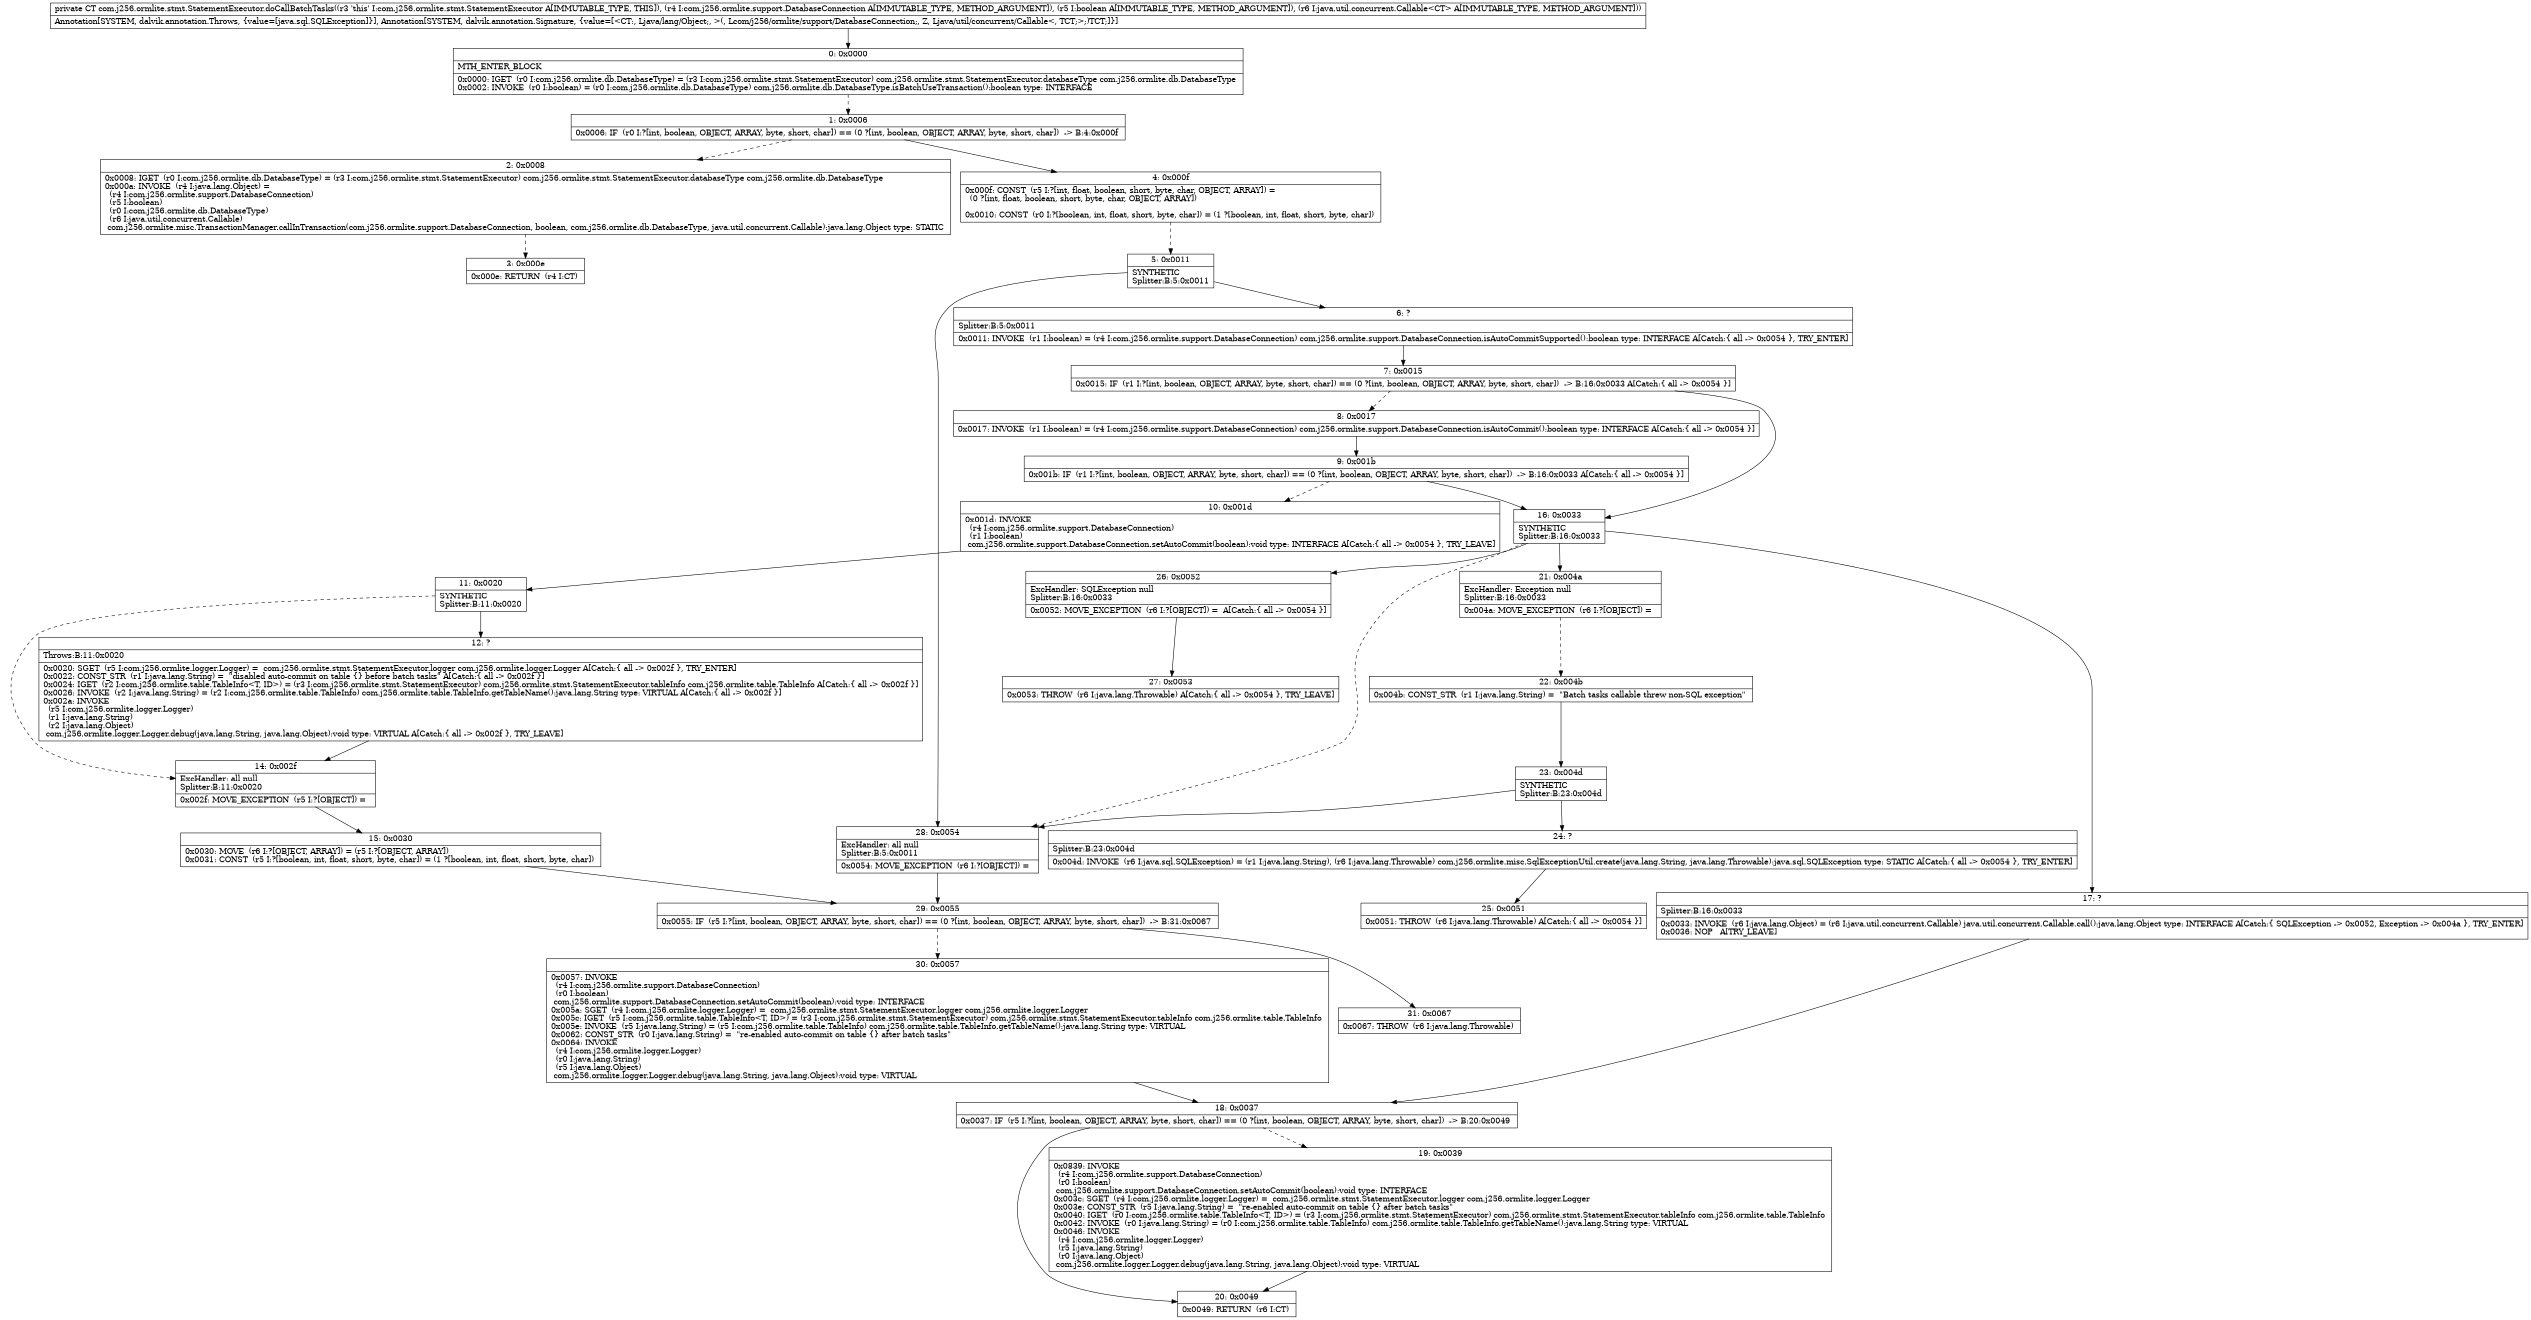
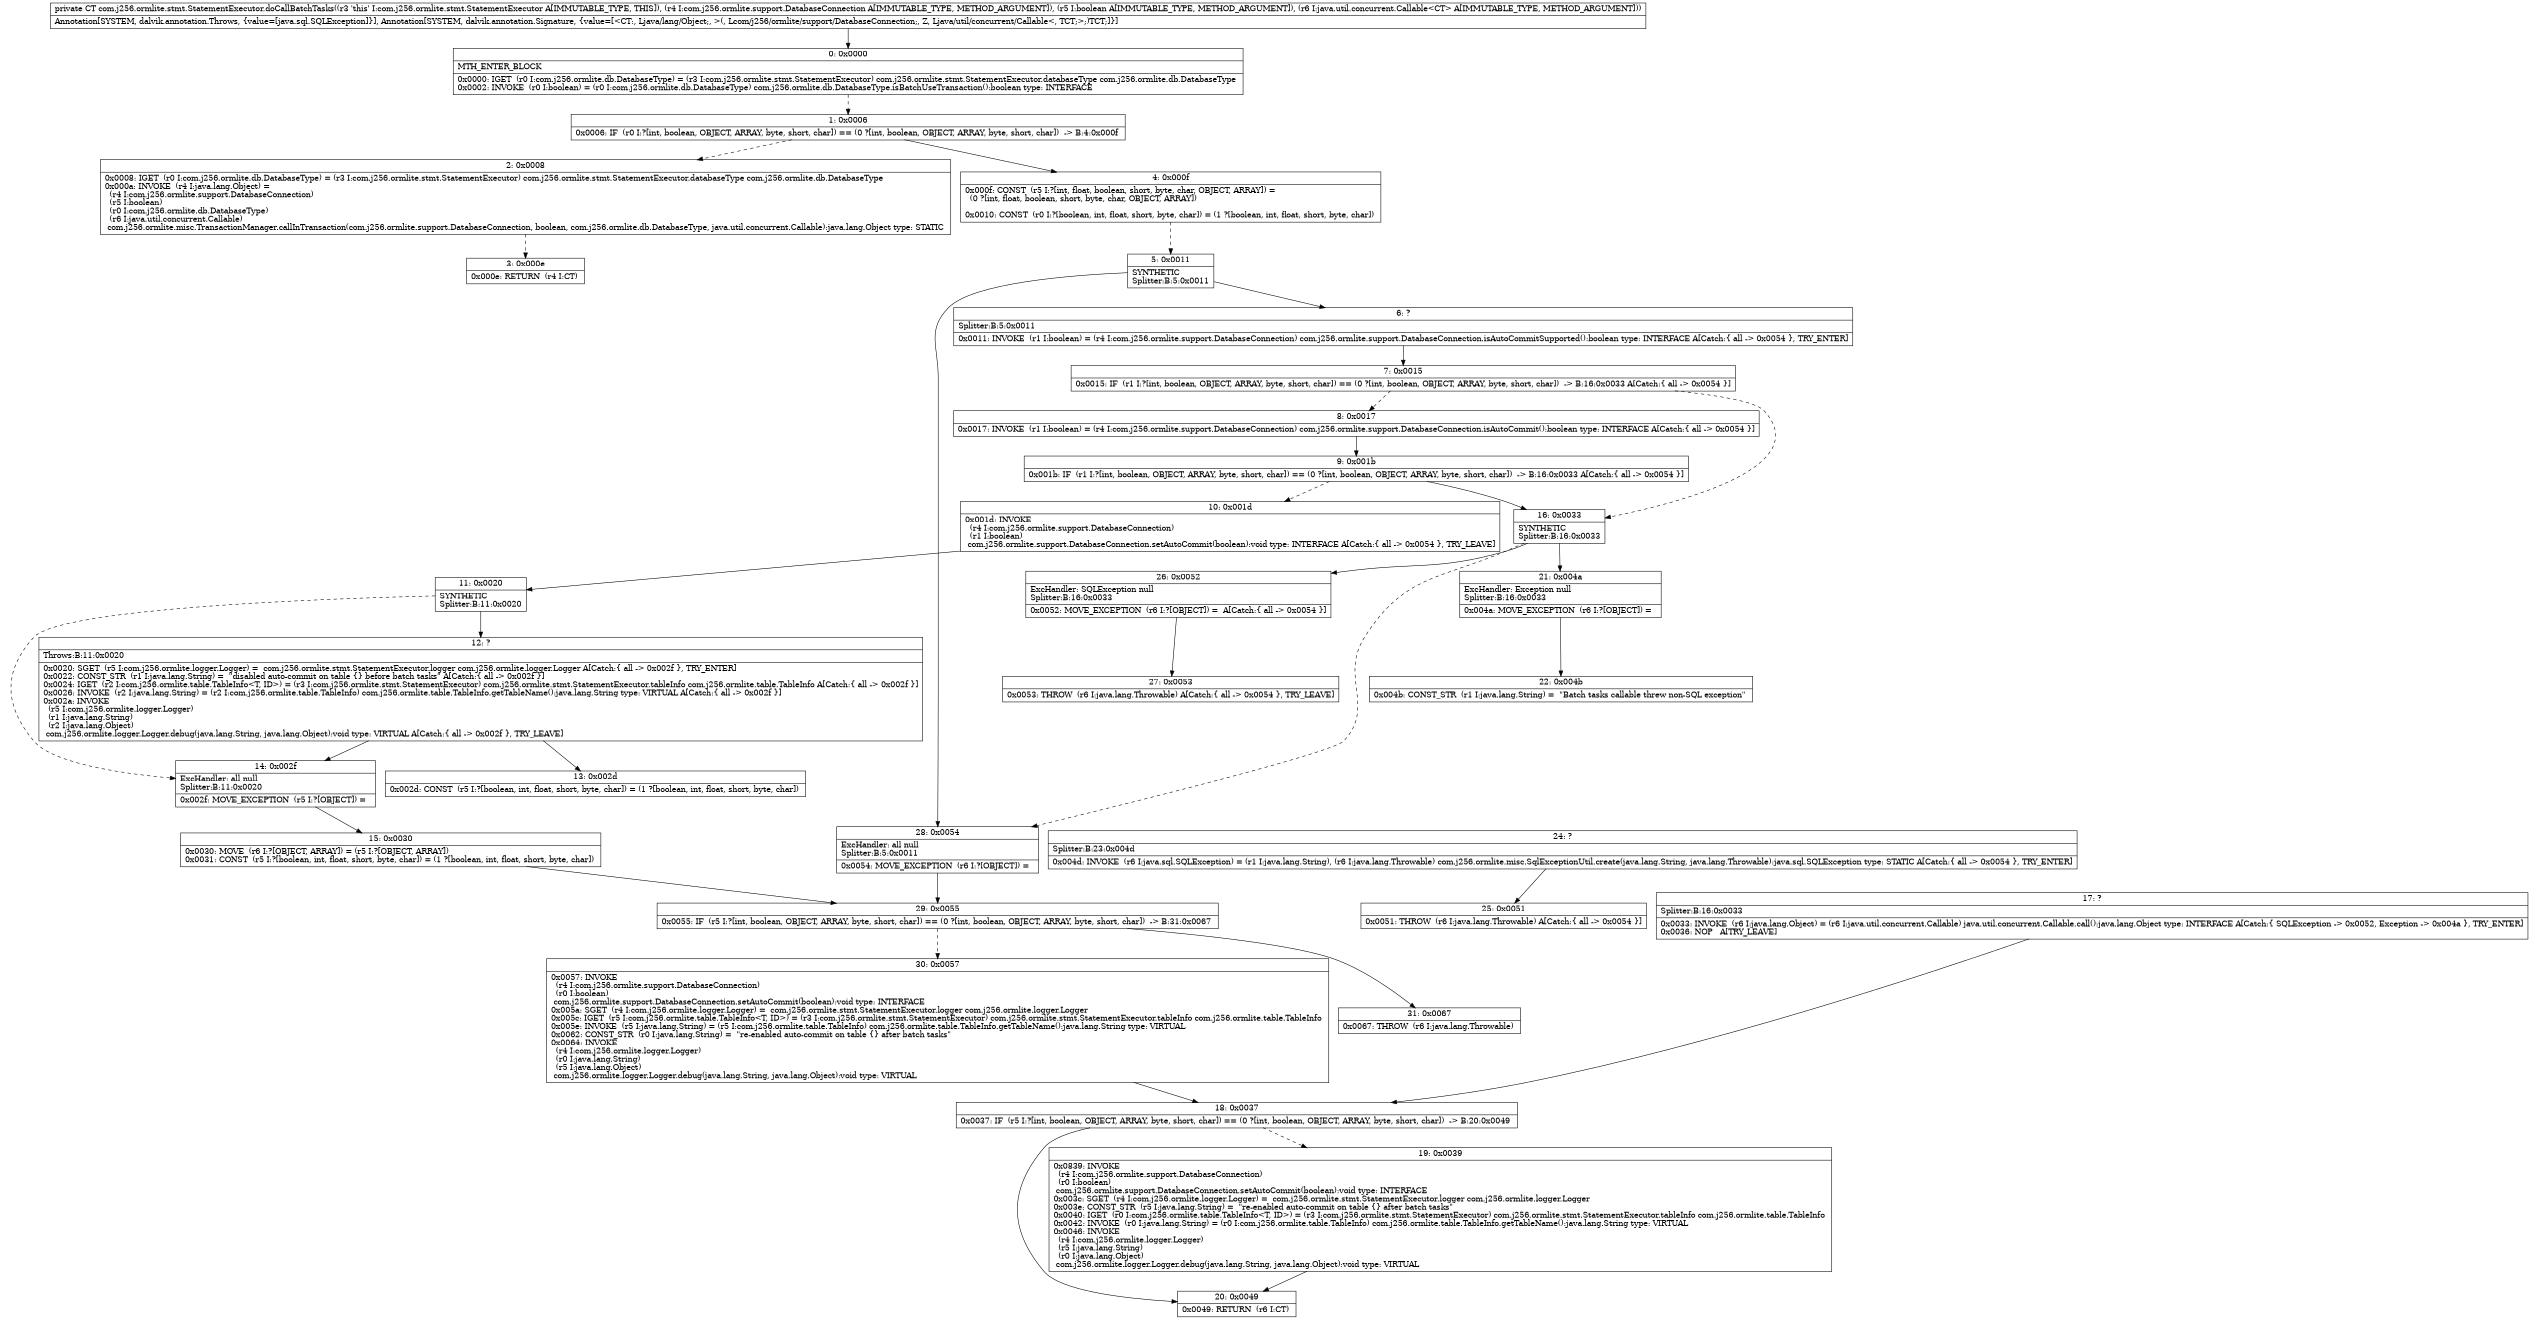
edge "7: 0x0015" -> "16: 0x0033": style solid -> dashed
edge "16: 0x0033" -> "17: ?": removed
edge "21: 0x004a" -> "22: 0x004b": style dashed -> solid
node "13: 0x002d": added
node "23: 0x004d": removed
